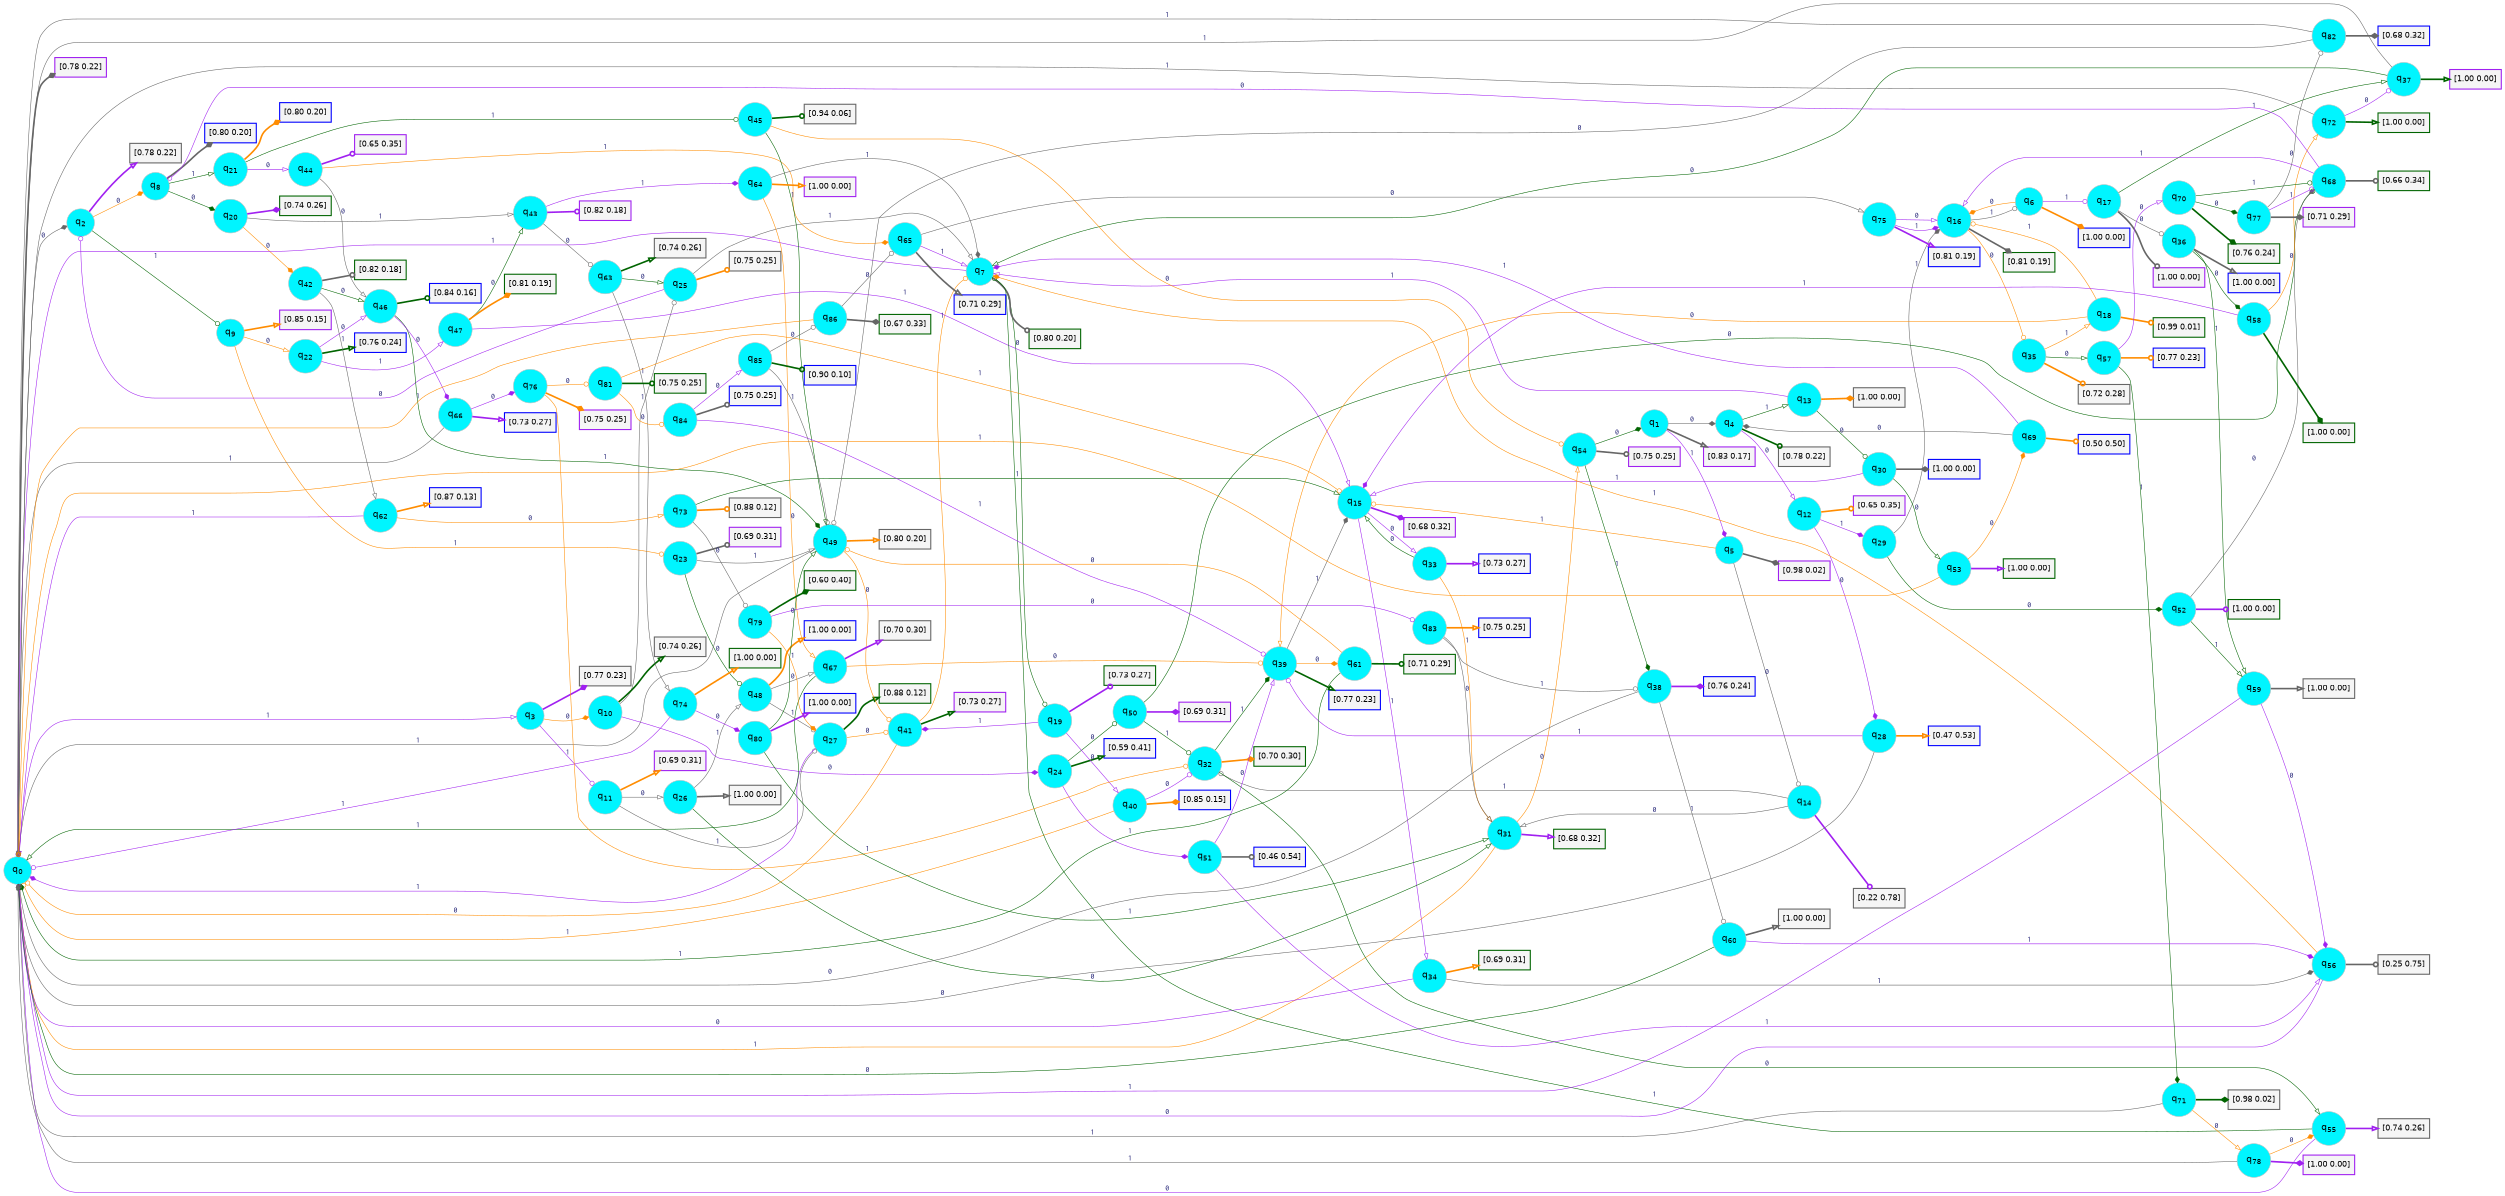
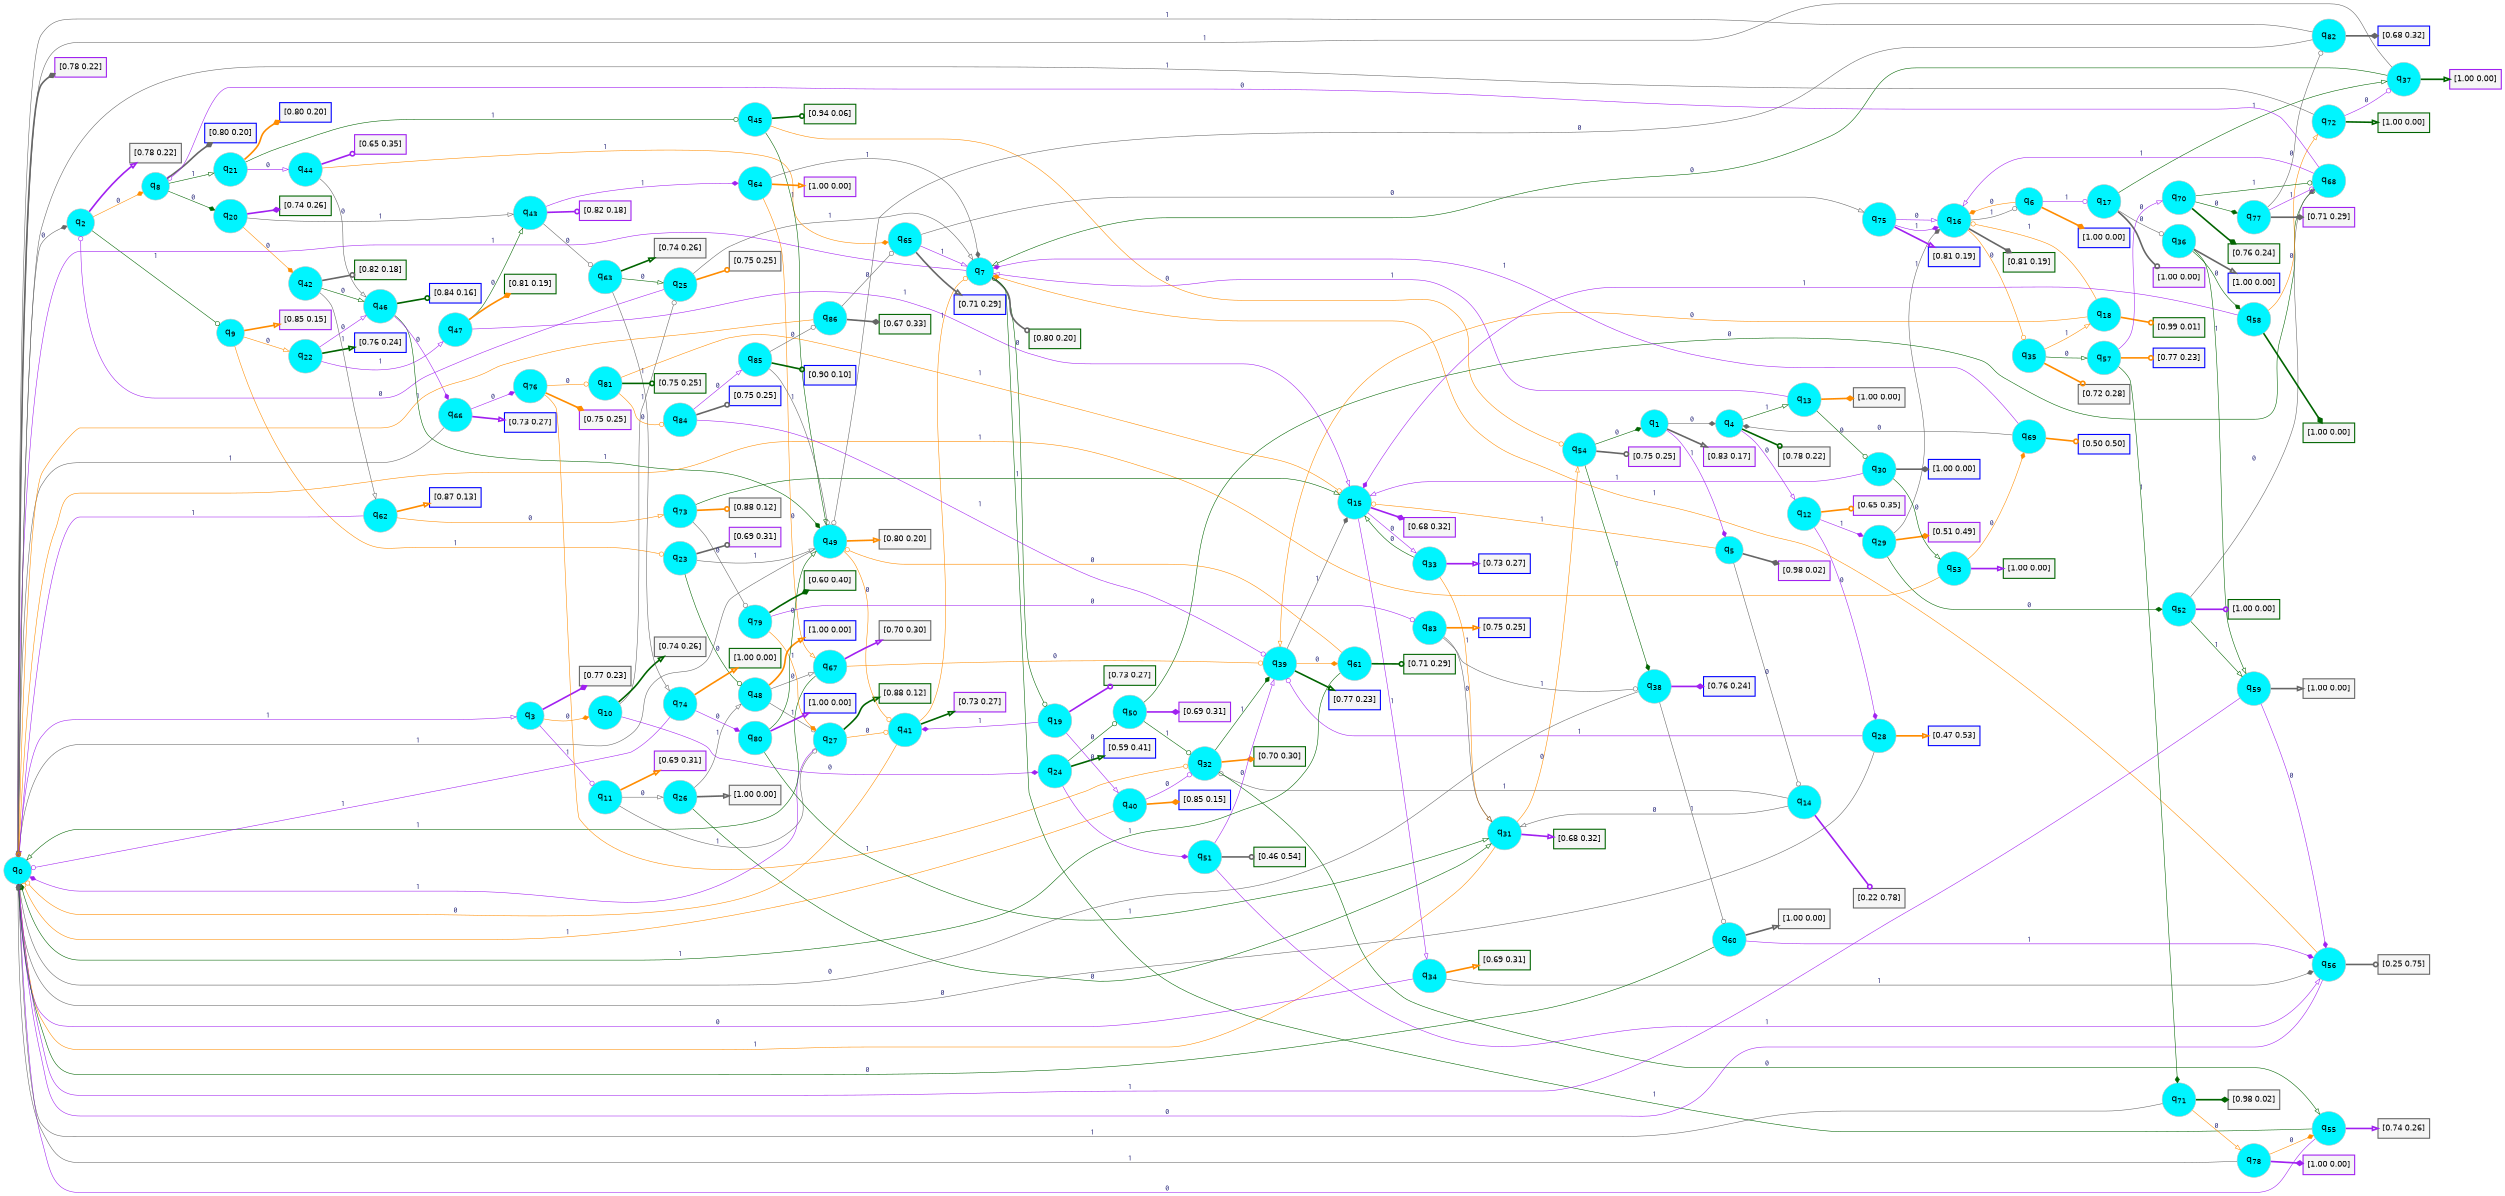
node "[0.94 0.06]": color gray40 -> darkgreen
node "[0.66 0.34]": removed
node "[0.51 0.49]": added
node "[0.46 0.54]": color blue -> darkgreen
